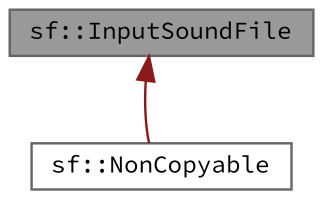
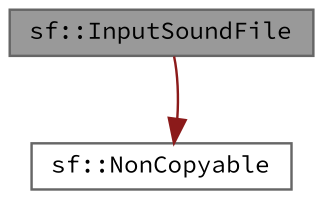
edge "sf::NonCopyable" -> "sf::InputSoundFile": reversed
